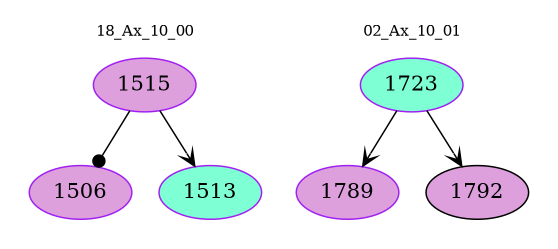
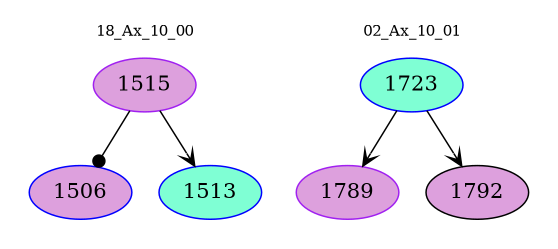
node "1723": color purple -> blue
node "1506": color purple -> blue
node "1513": color purple -> blue
